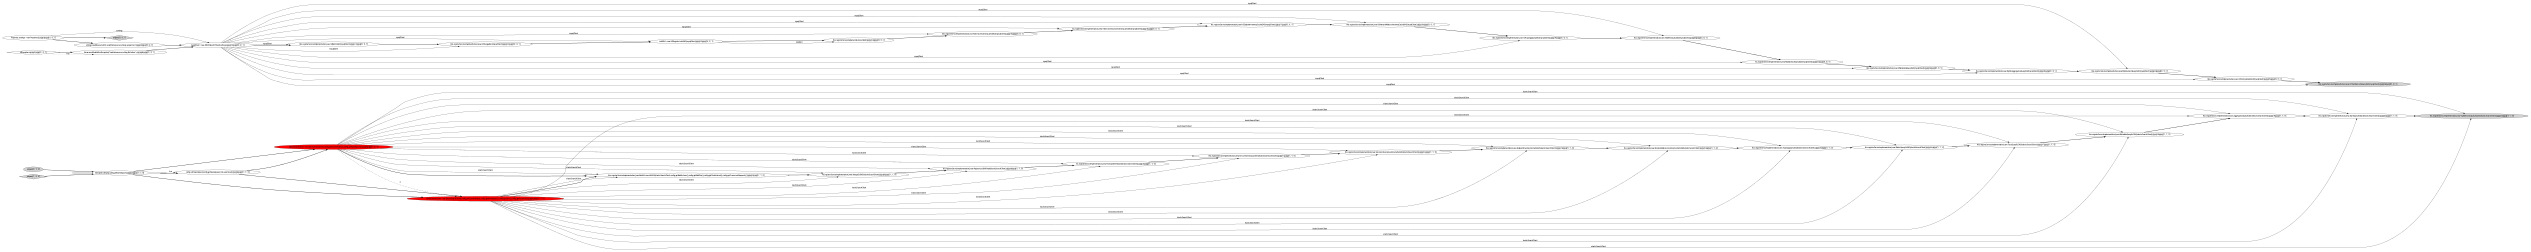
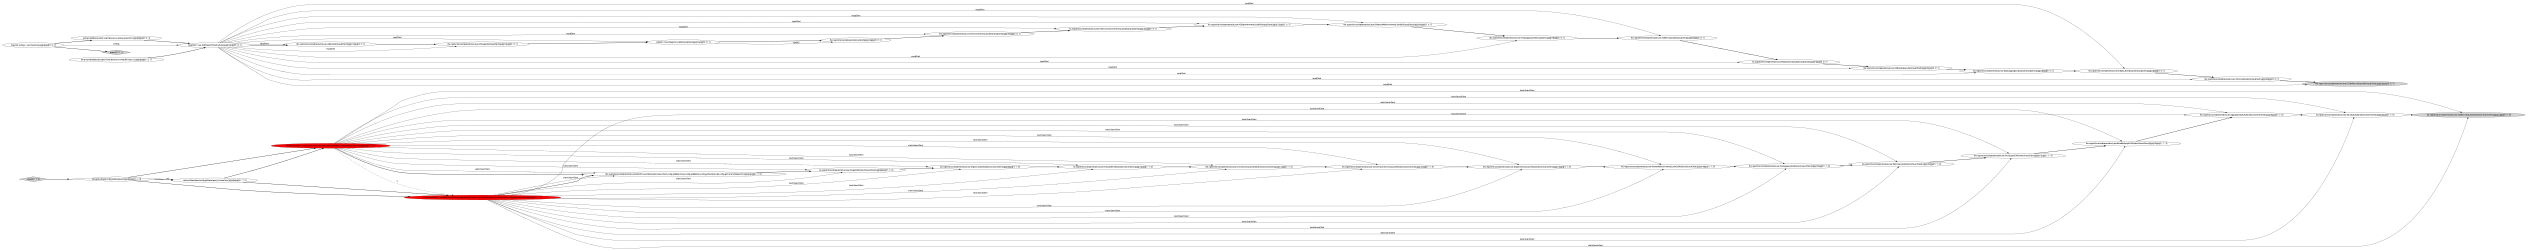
node "IOException e@@@7@@@['0', '0', '1']": removed
node "prepare['0', '1', '0']": shape ellipse -> diamond
node "prepare['1', '0', '0']": removed
